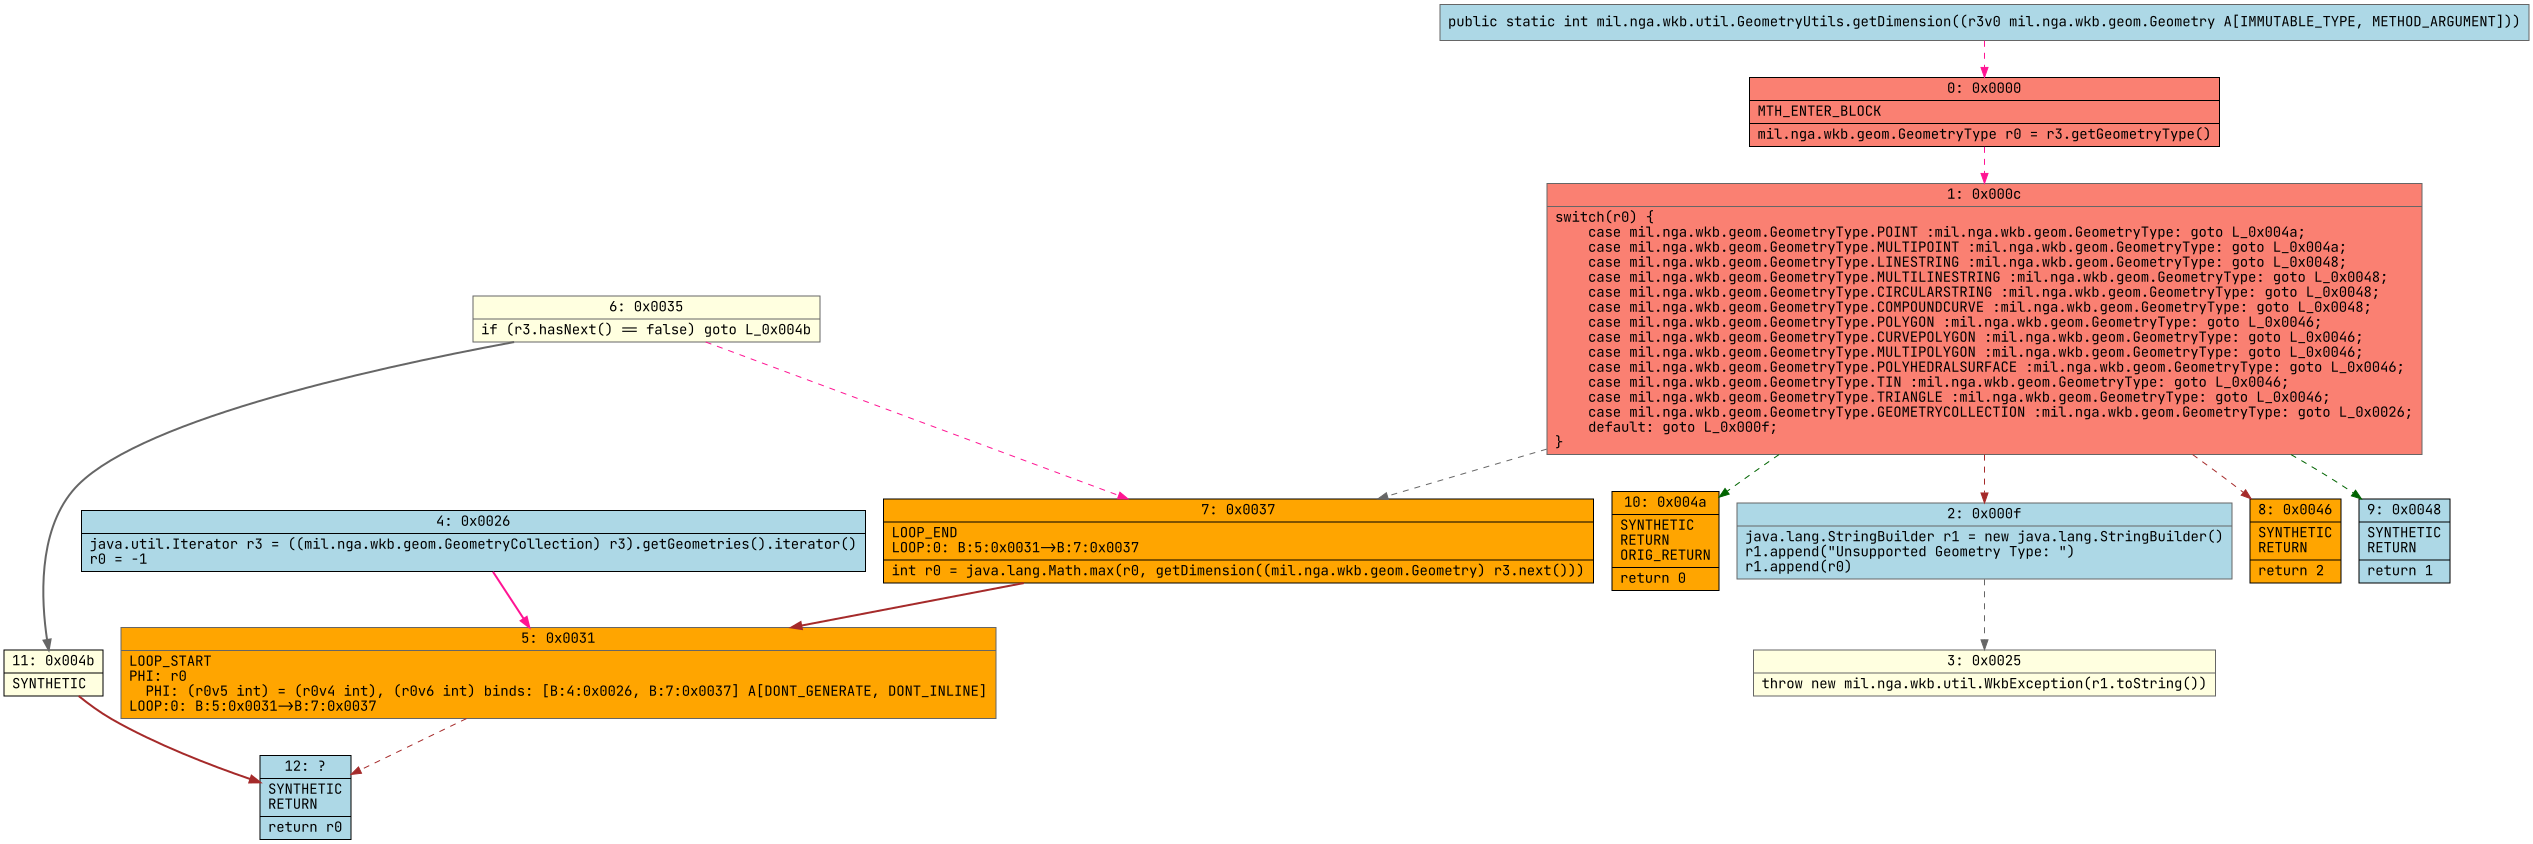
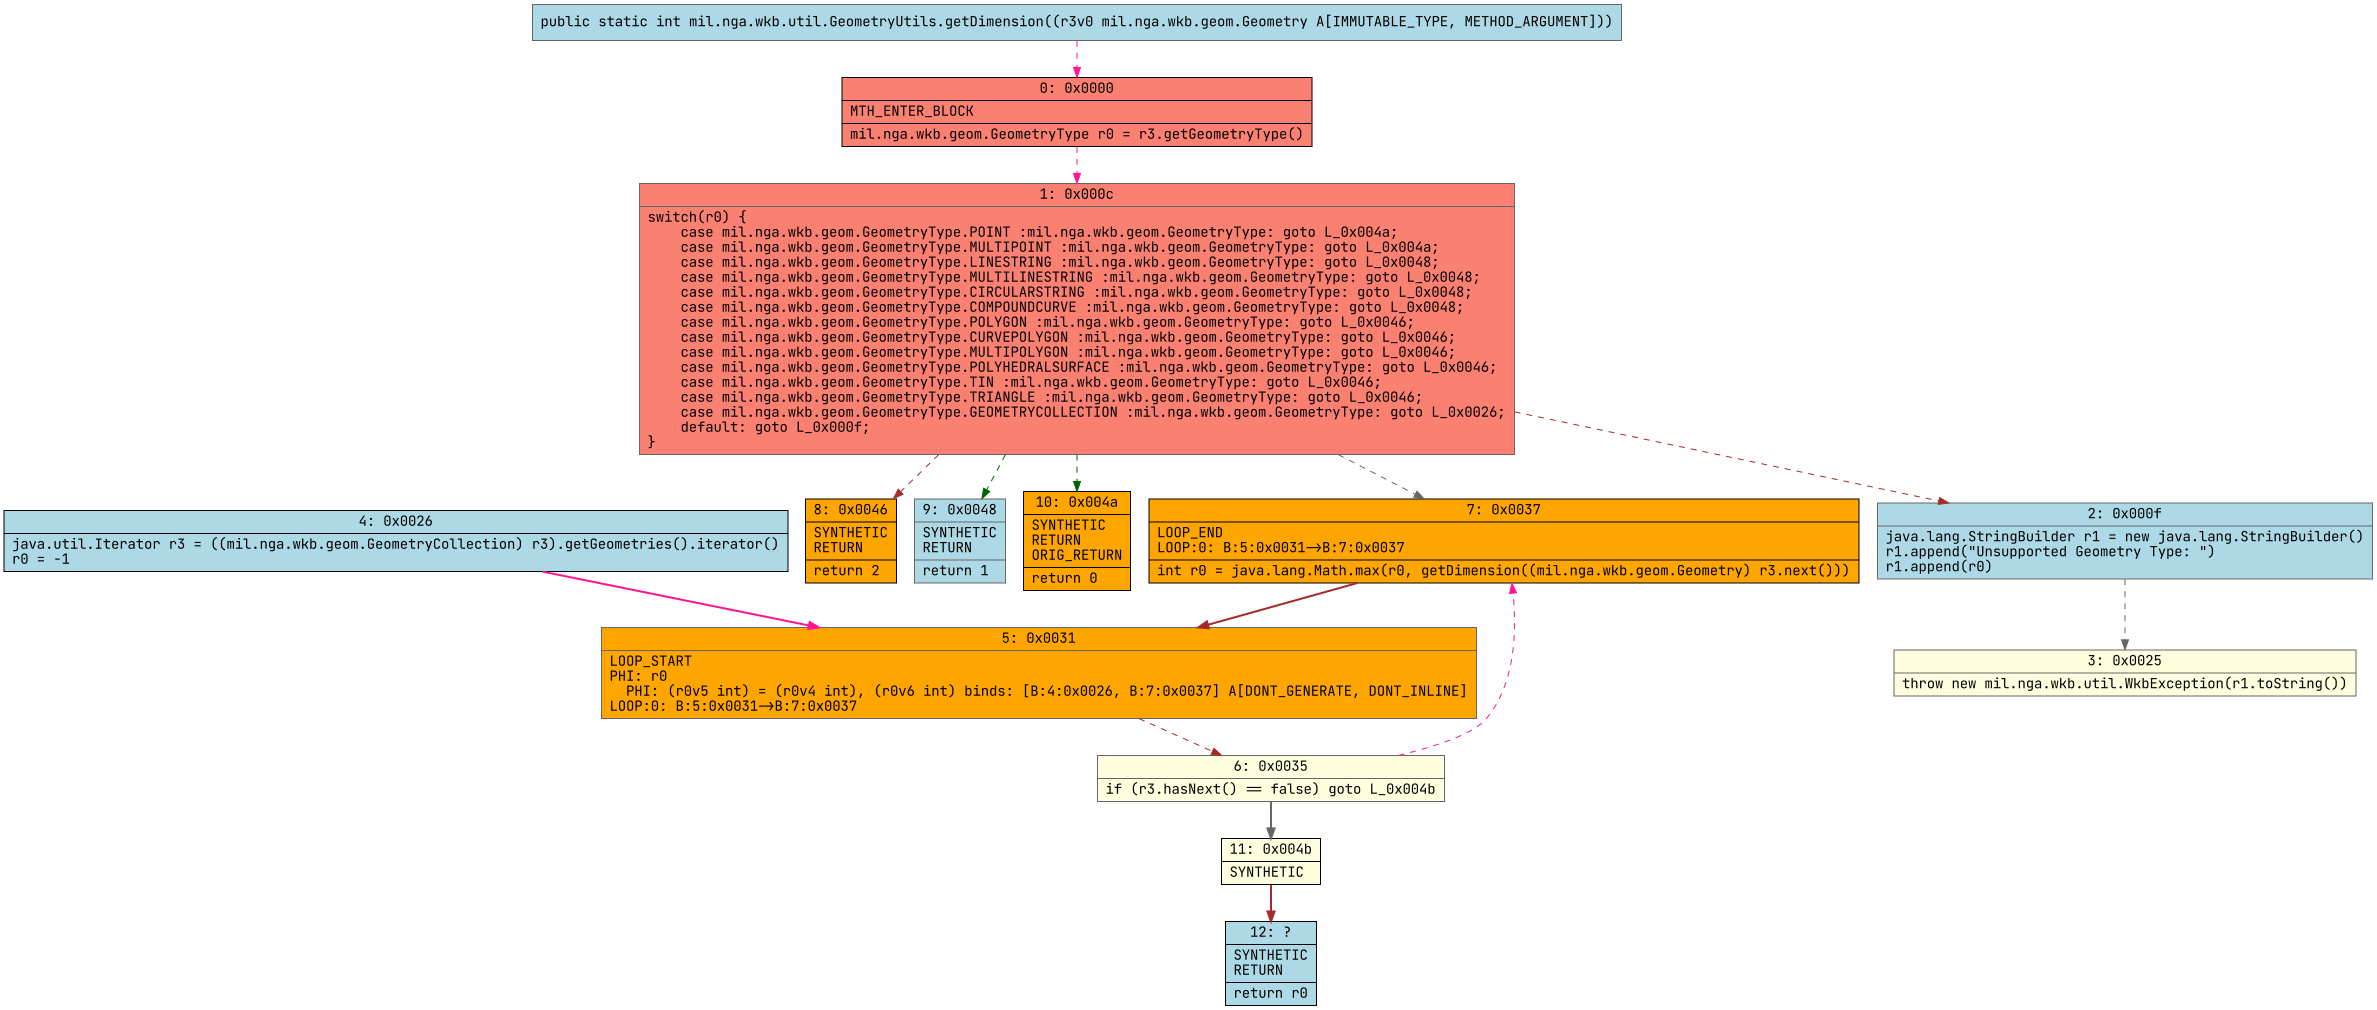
node "9: 0x0048": color black -> gray40
edge "5: 0x0031" -> "12: ?": now "5: 0x0031" -> "6: 0x0035"
